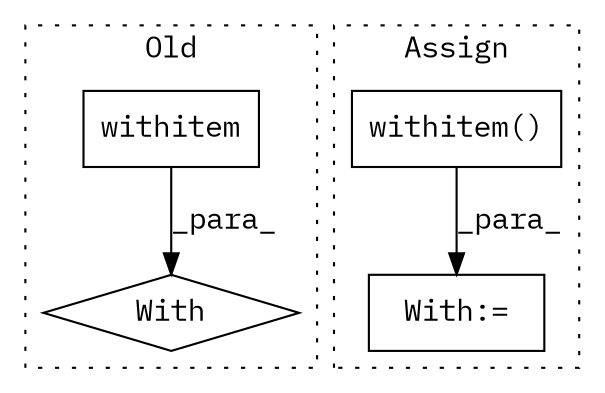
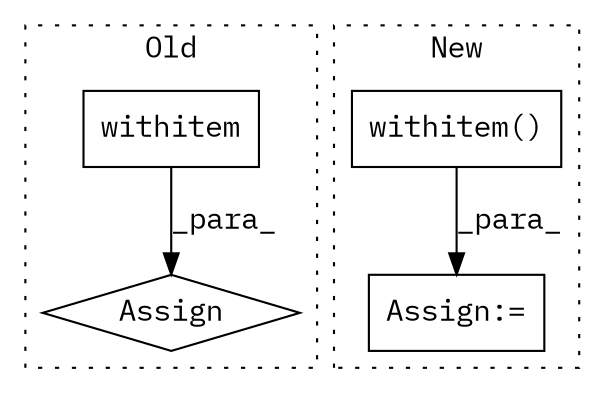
cluster "Assign": label "Assign" -> "New"
node "With": label "With" -> "Assign"
node "With:=": label "With:=" -> "Assign:="
